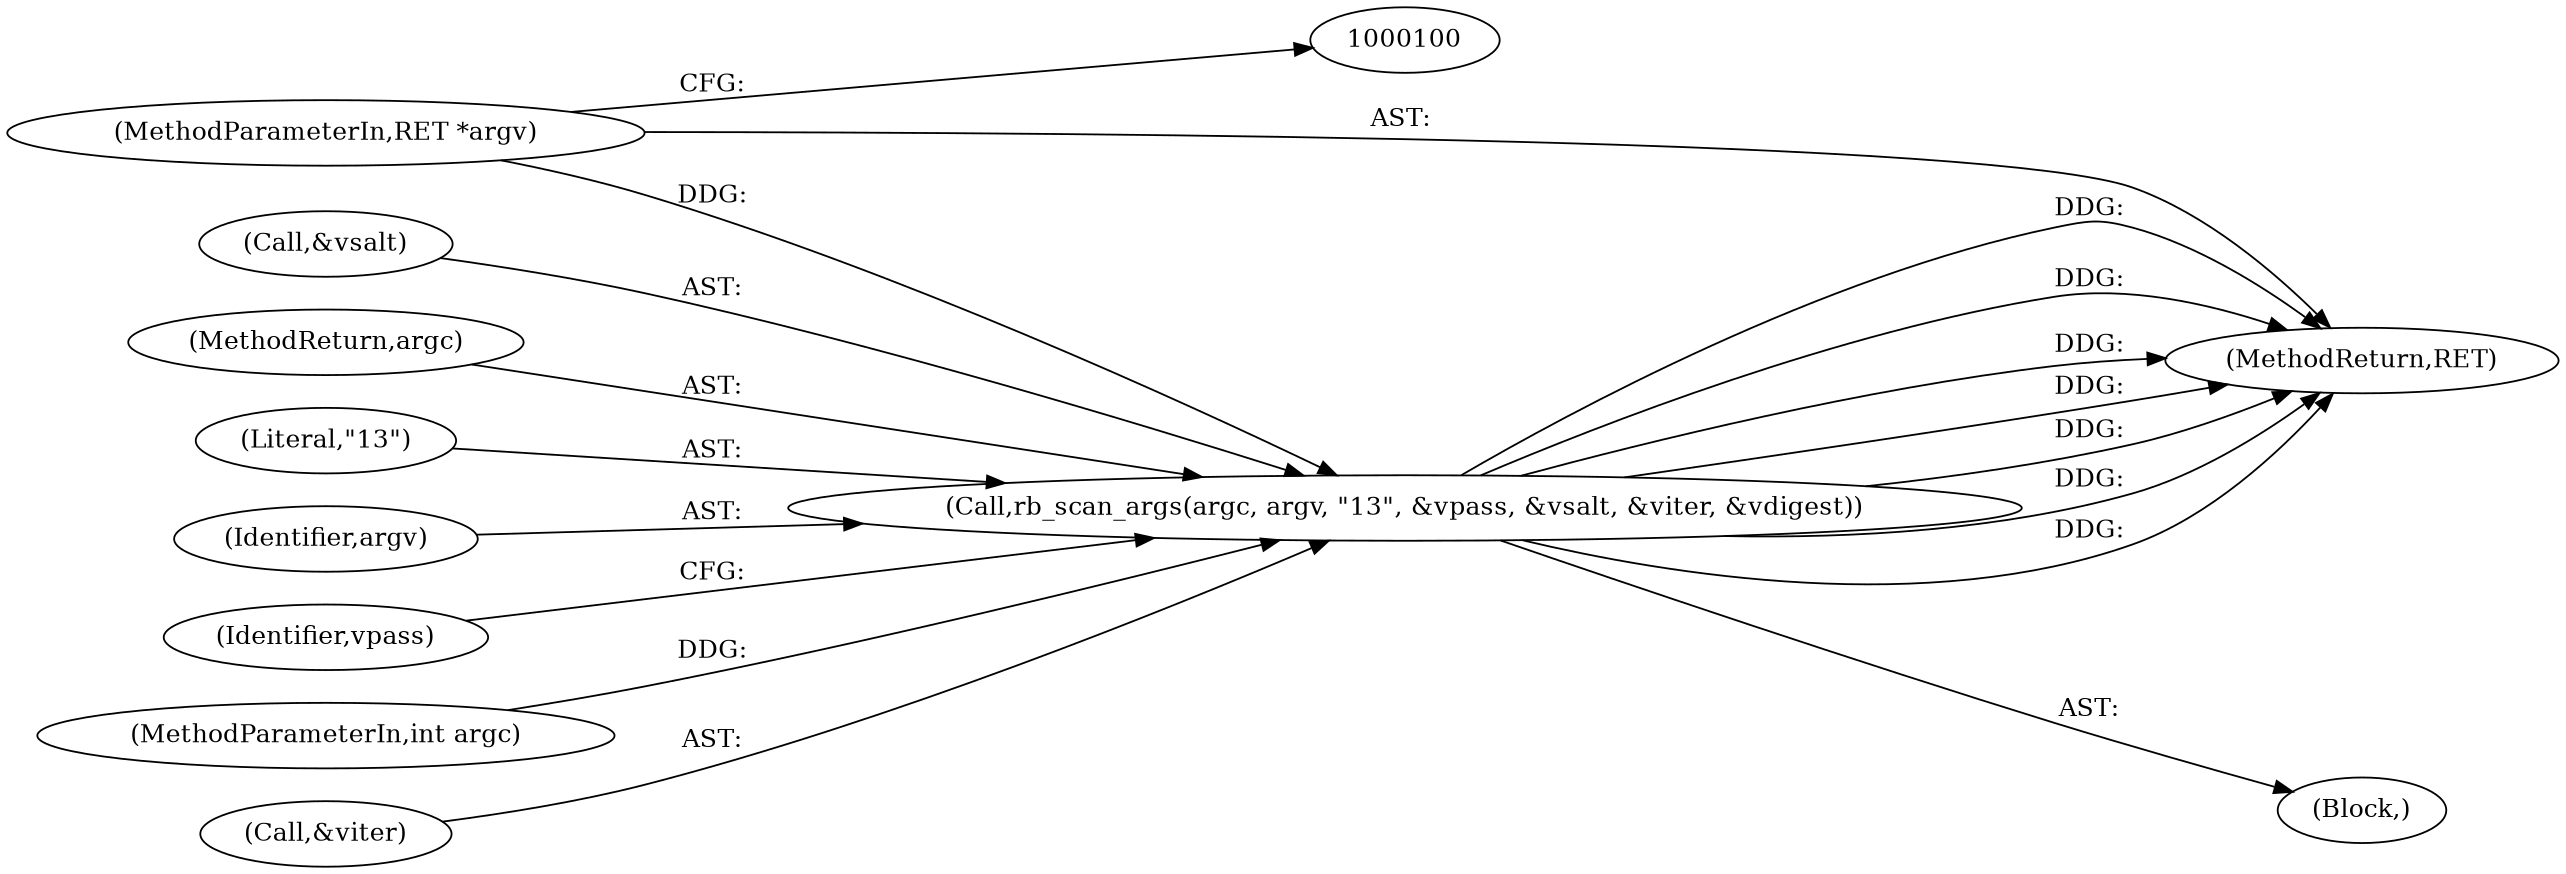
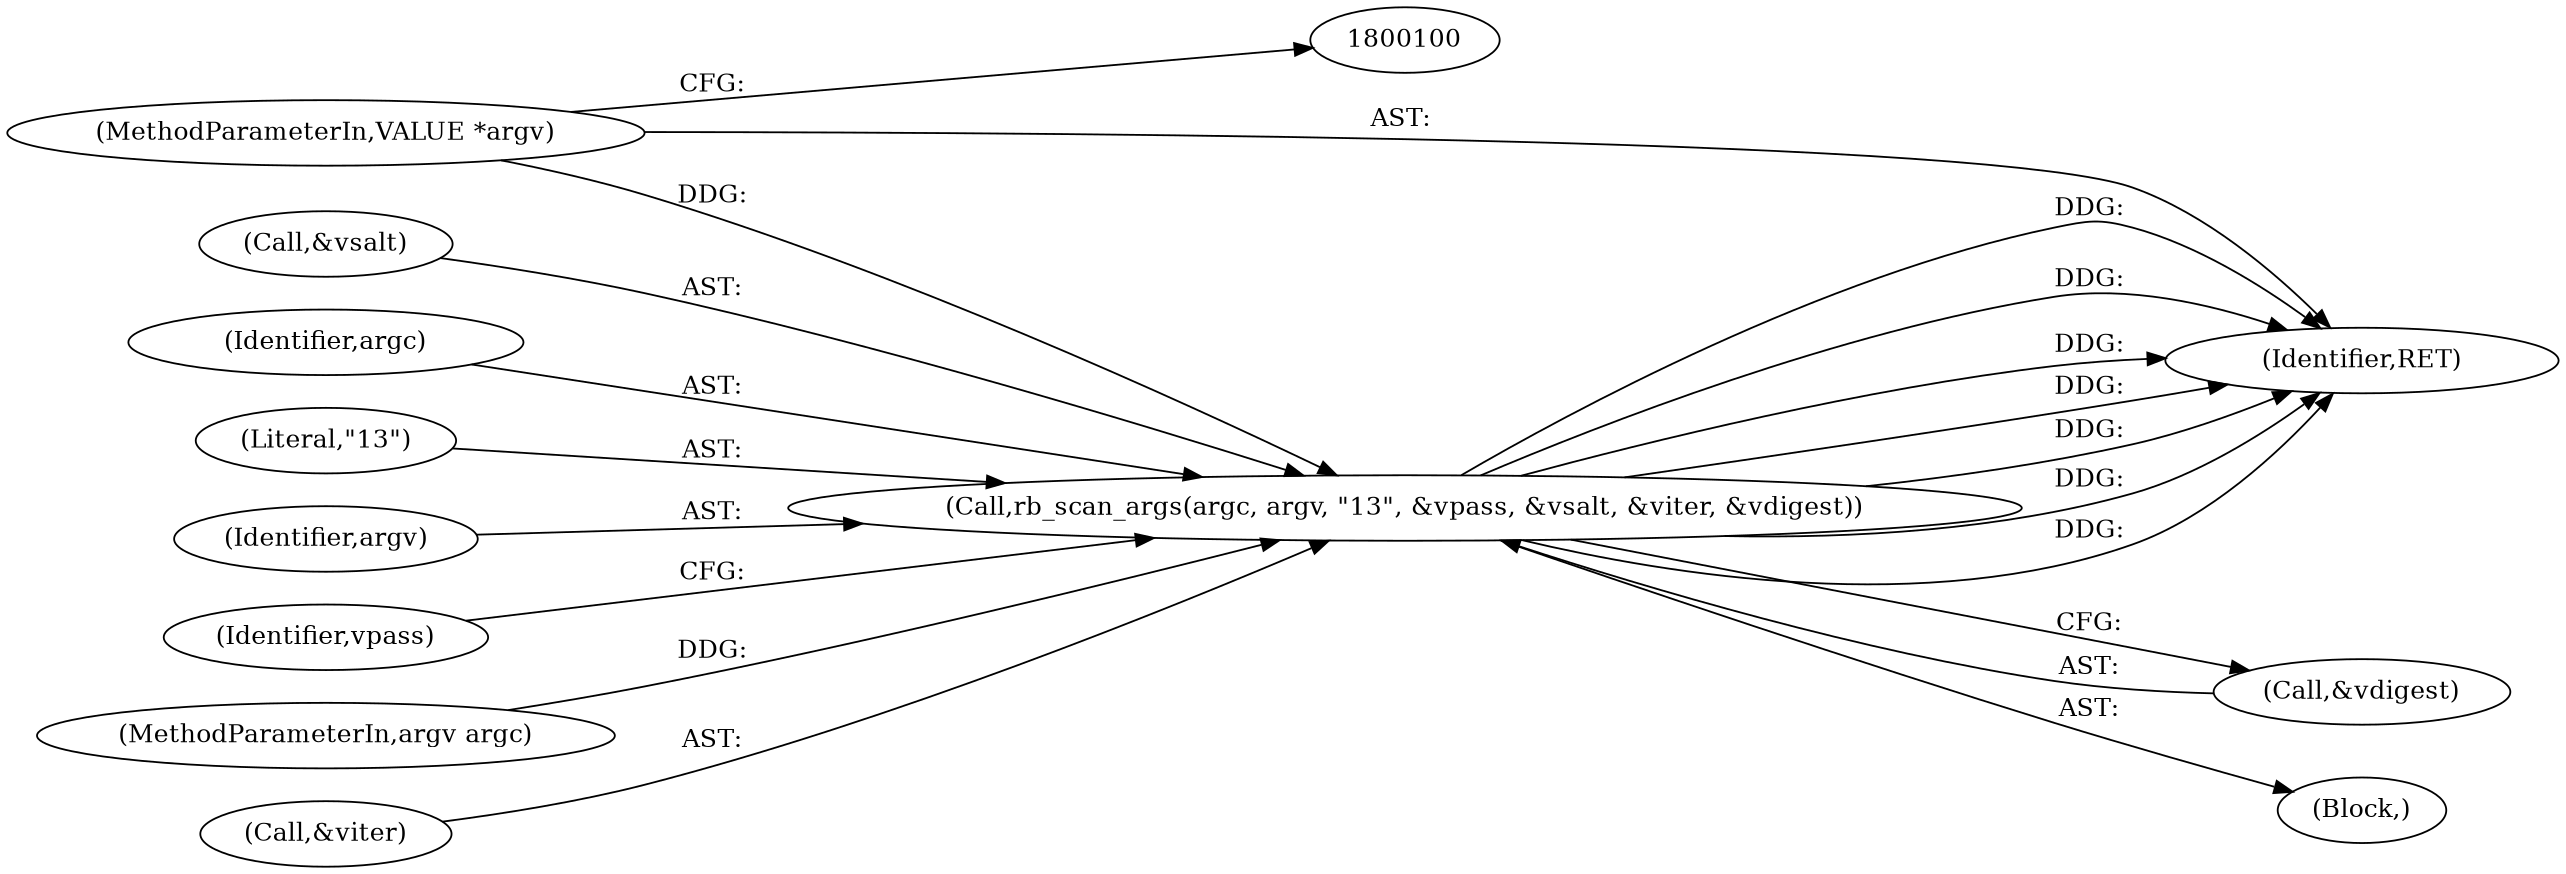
node "1000100": label "1000100" -> "1800100"
node "(MethodParameterIn,RET *argv)": label "(MethodParameterIn,RET *argv)" -> "(MethodParameterIn,VALUE *argv)"
node "(MethodReturn,argc)": label "(MethodReturn,argc)" -> "(Identifier,argc)"
node "(MethodReturn,RET)": label "(MethodReturn,RET)" -> "(Identifier,RET)"
node "(Call,&vdigest)": added
node "(MethodParameterIn,int argc)": label "(MethodParameterIn,int argc)" -> "(MethodParameterIn,argv argc)"
